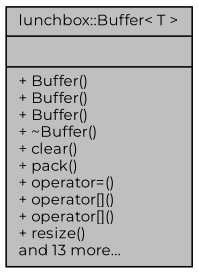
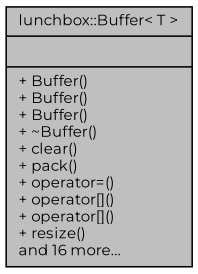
node "lunchbox::Buffer< T >": text "and 13 more..." -> "and 16 more..."
